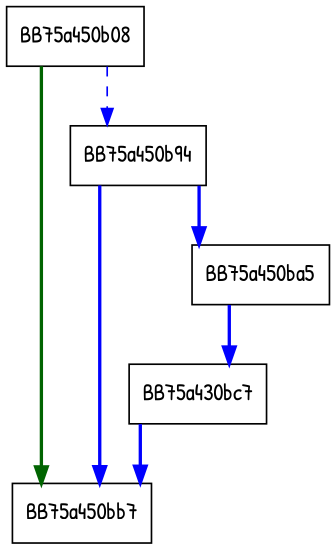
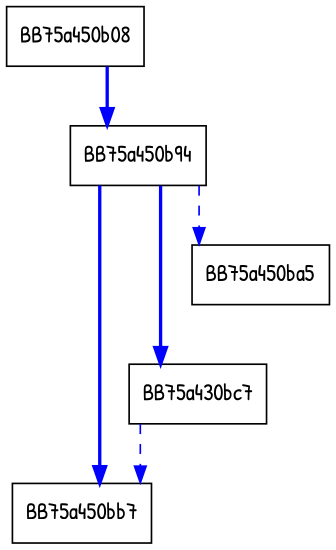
edge "BB75a450b08" -> "BB75a450b94": style dashed -> bold
edge "BB75a450b94" -> "BB75a450ba5": style bold -> dashed
edge "BB75a450b08" -> "BB75a450bb7": removed
edge "BB75a450ba5" -> "BB75a430bc7": now "BB75a450b94" -> "BB75a430bc7"
edge "BB75a430bc7" -> "BB75a450bb7": style bold -> dashed
